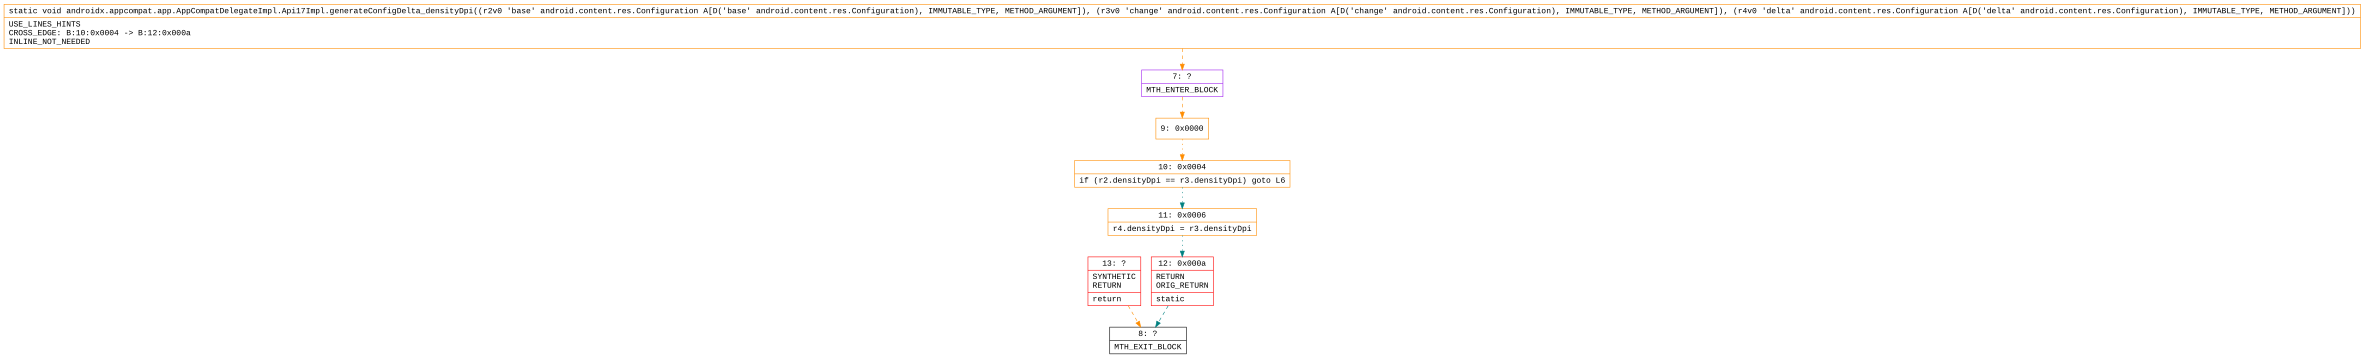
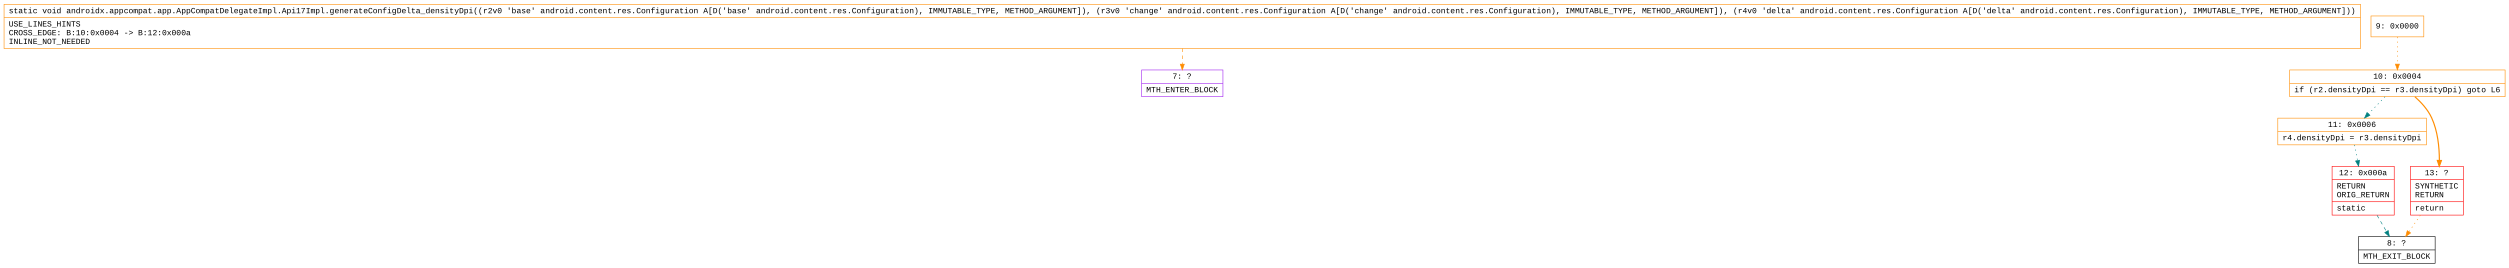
edge "7: ?" -> "9: 0x0000": removed
edge "10: 0x0004" -> "13: ?": added
edge "13: ?" -> "8: ?": style dashed -> dotted
